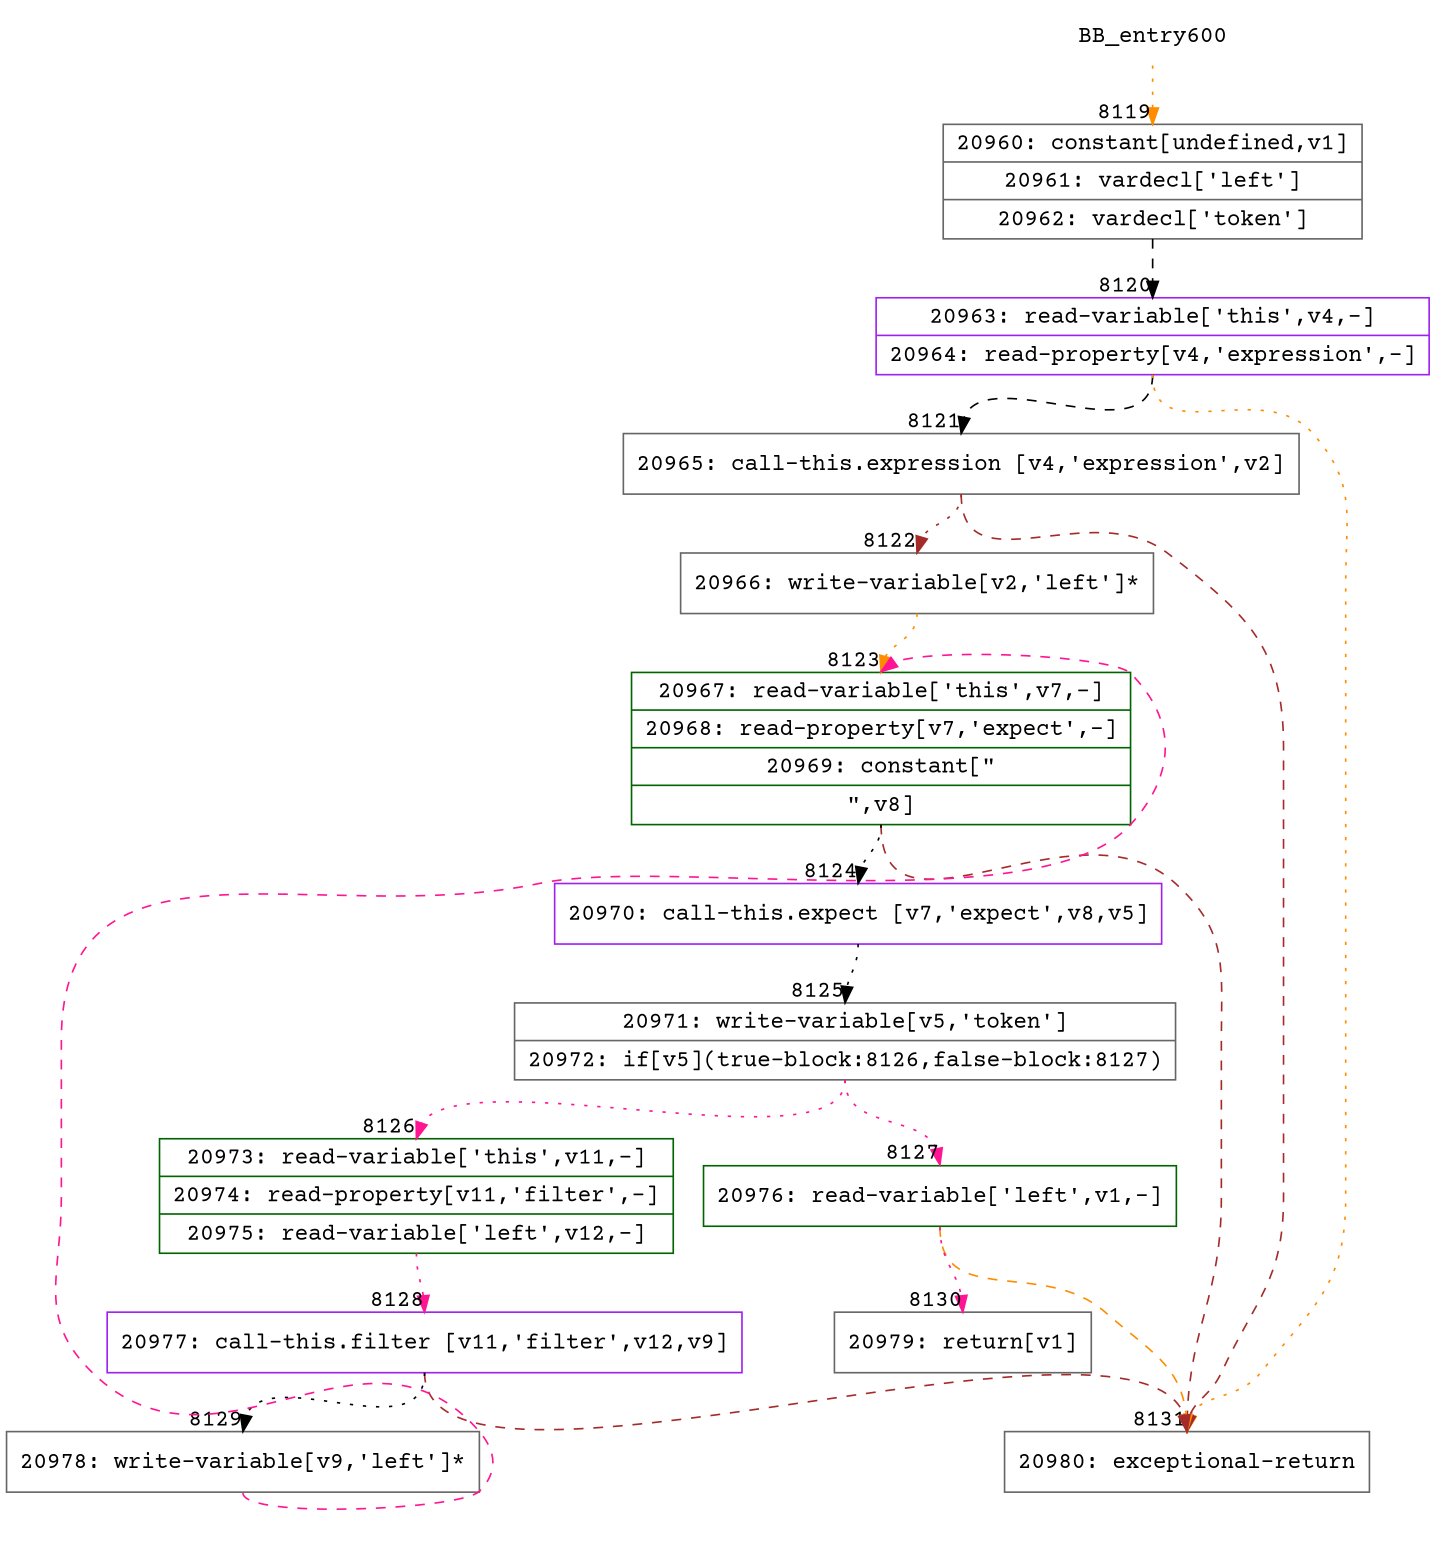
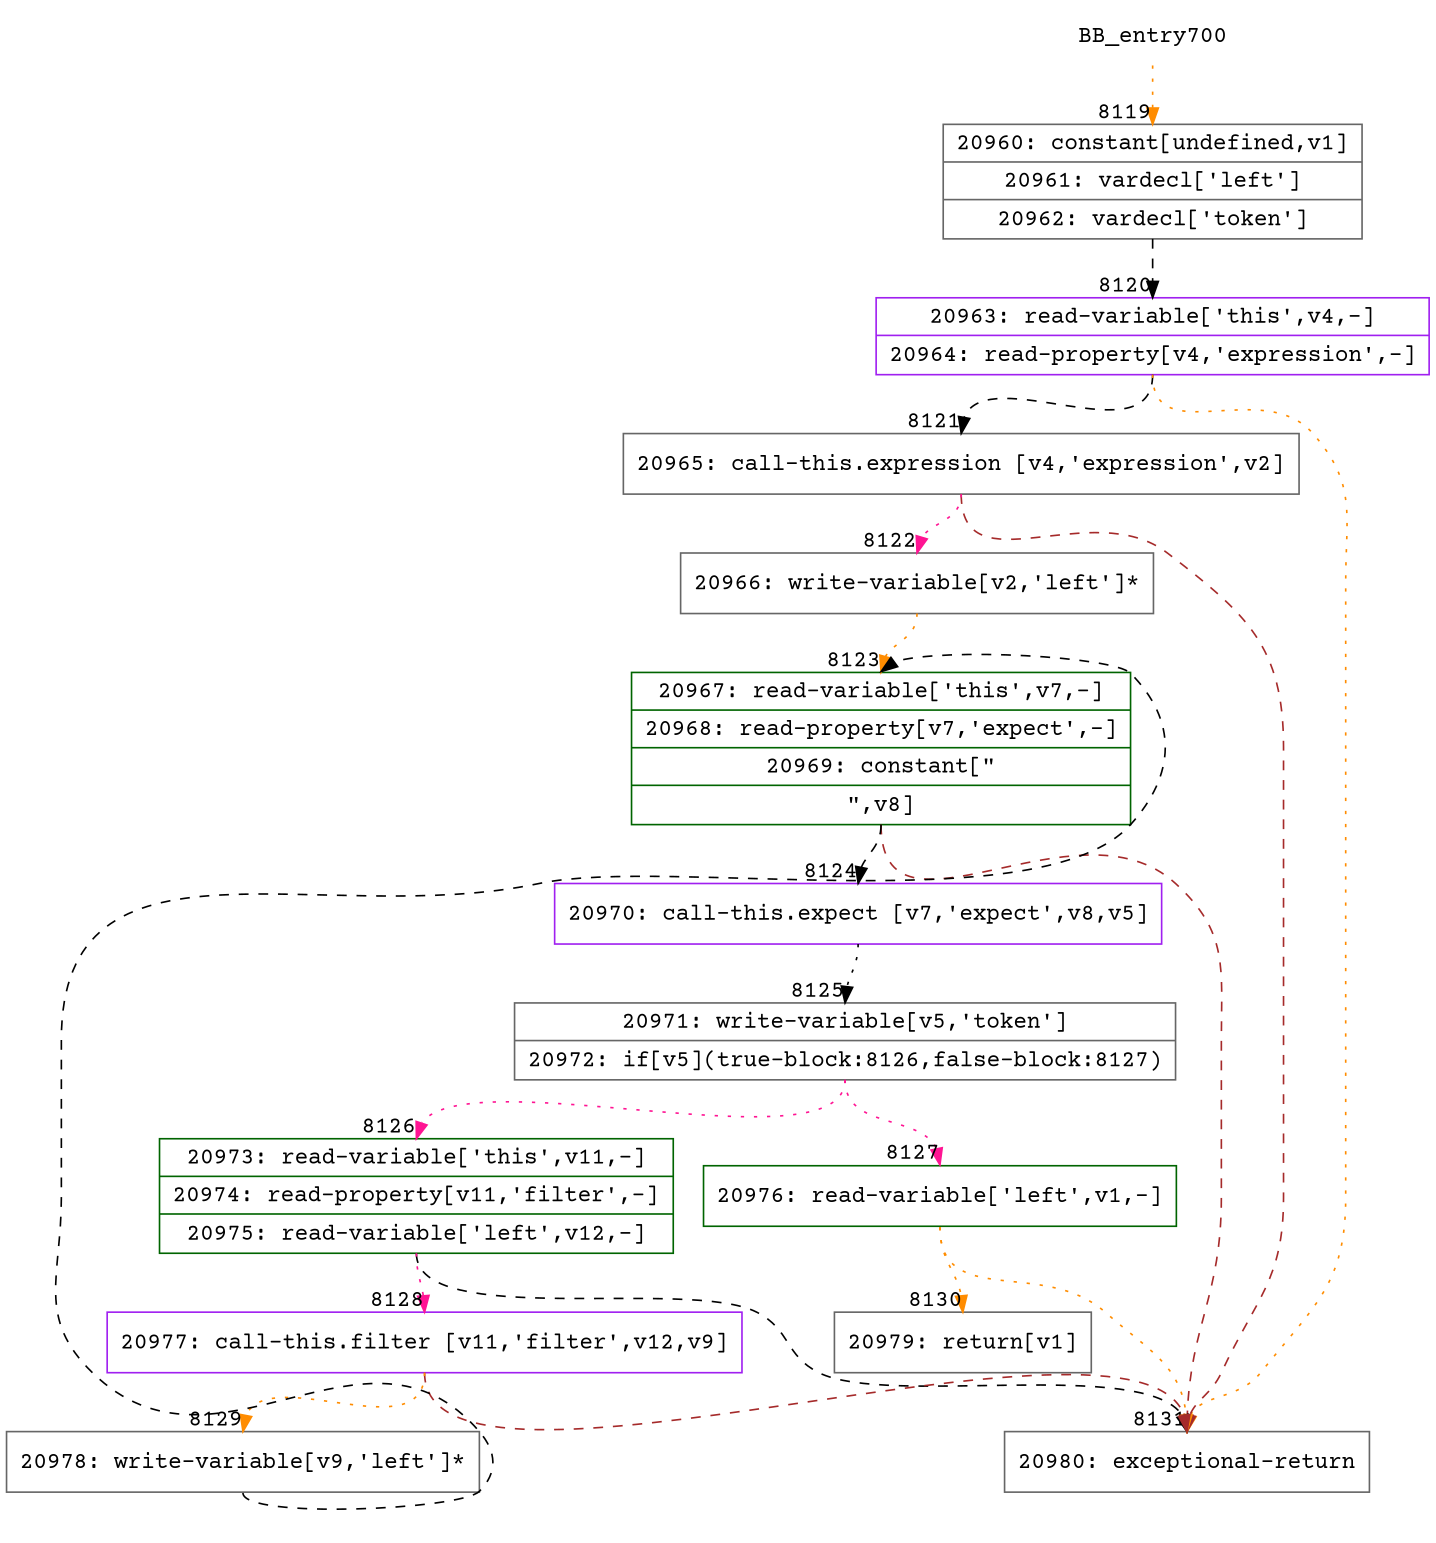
node "BB_entry600": label "BB_entry600" -> "BB_entry700"
edge "20965: call-this.expression [v4,'expression',v2]" -> "20966: write-variable[v2,'left']*": color brown -> deeppink
edge "20967: read-variable['this',v7,-]" -> "20970: call-this.expect [v7,'expect',v8,v5]": style dotted -> dashed
edge "20978: write-variable[v9,'left']*" -> "20967: read-variable['this',v7,-]": color deeppink -> black
edge "20976: read-variable['left',v1,-]" -> "20979: return[v1]": color deeppink -> darkorange
edge "20976: read-variable['left',v1,-]" -> "20980: exceptional-return": style dashed -> dotted
edge "20973: read-variable['this',v11,-]" -> "20980: exceptional-return": added
edge "20977: call-this.filter [v11,'filter',v12,v9]" -> "20978: write-variable[v9,'left']*": color black -> darkorange
